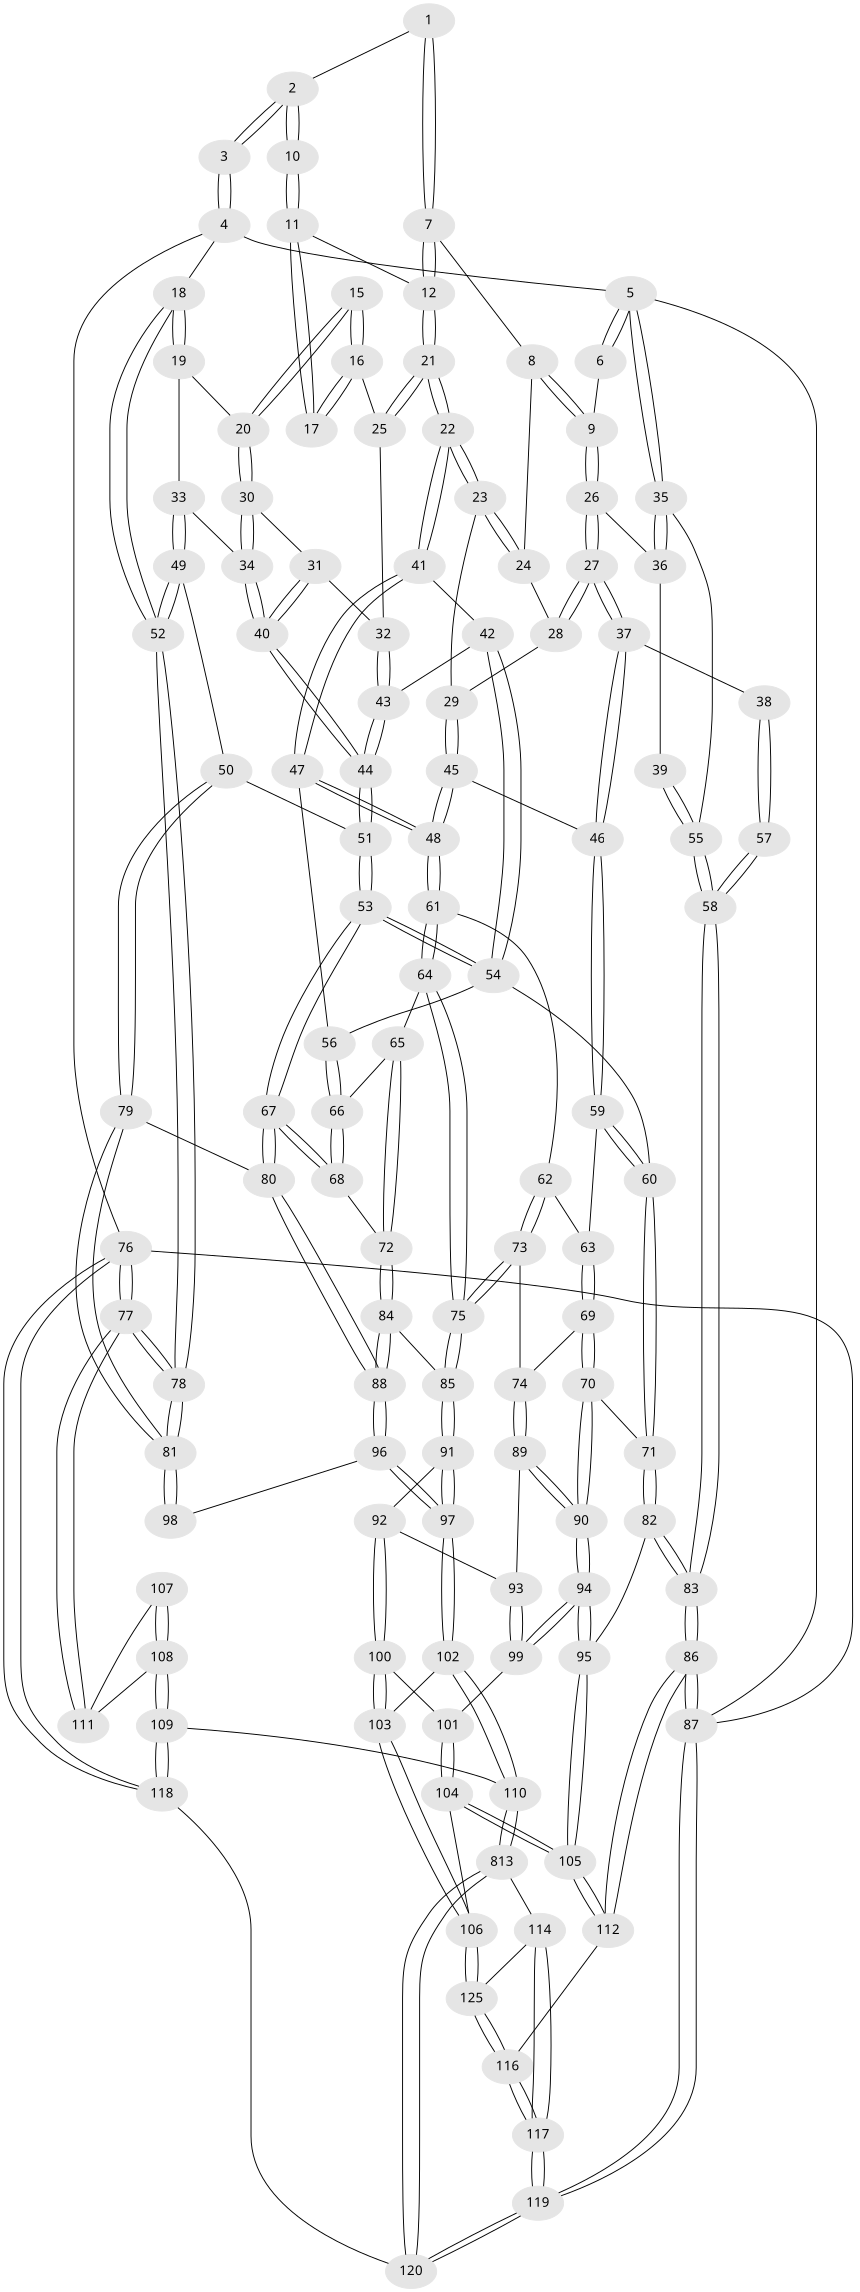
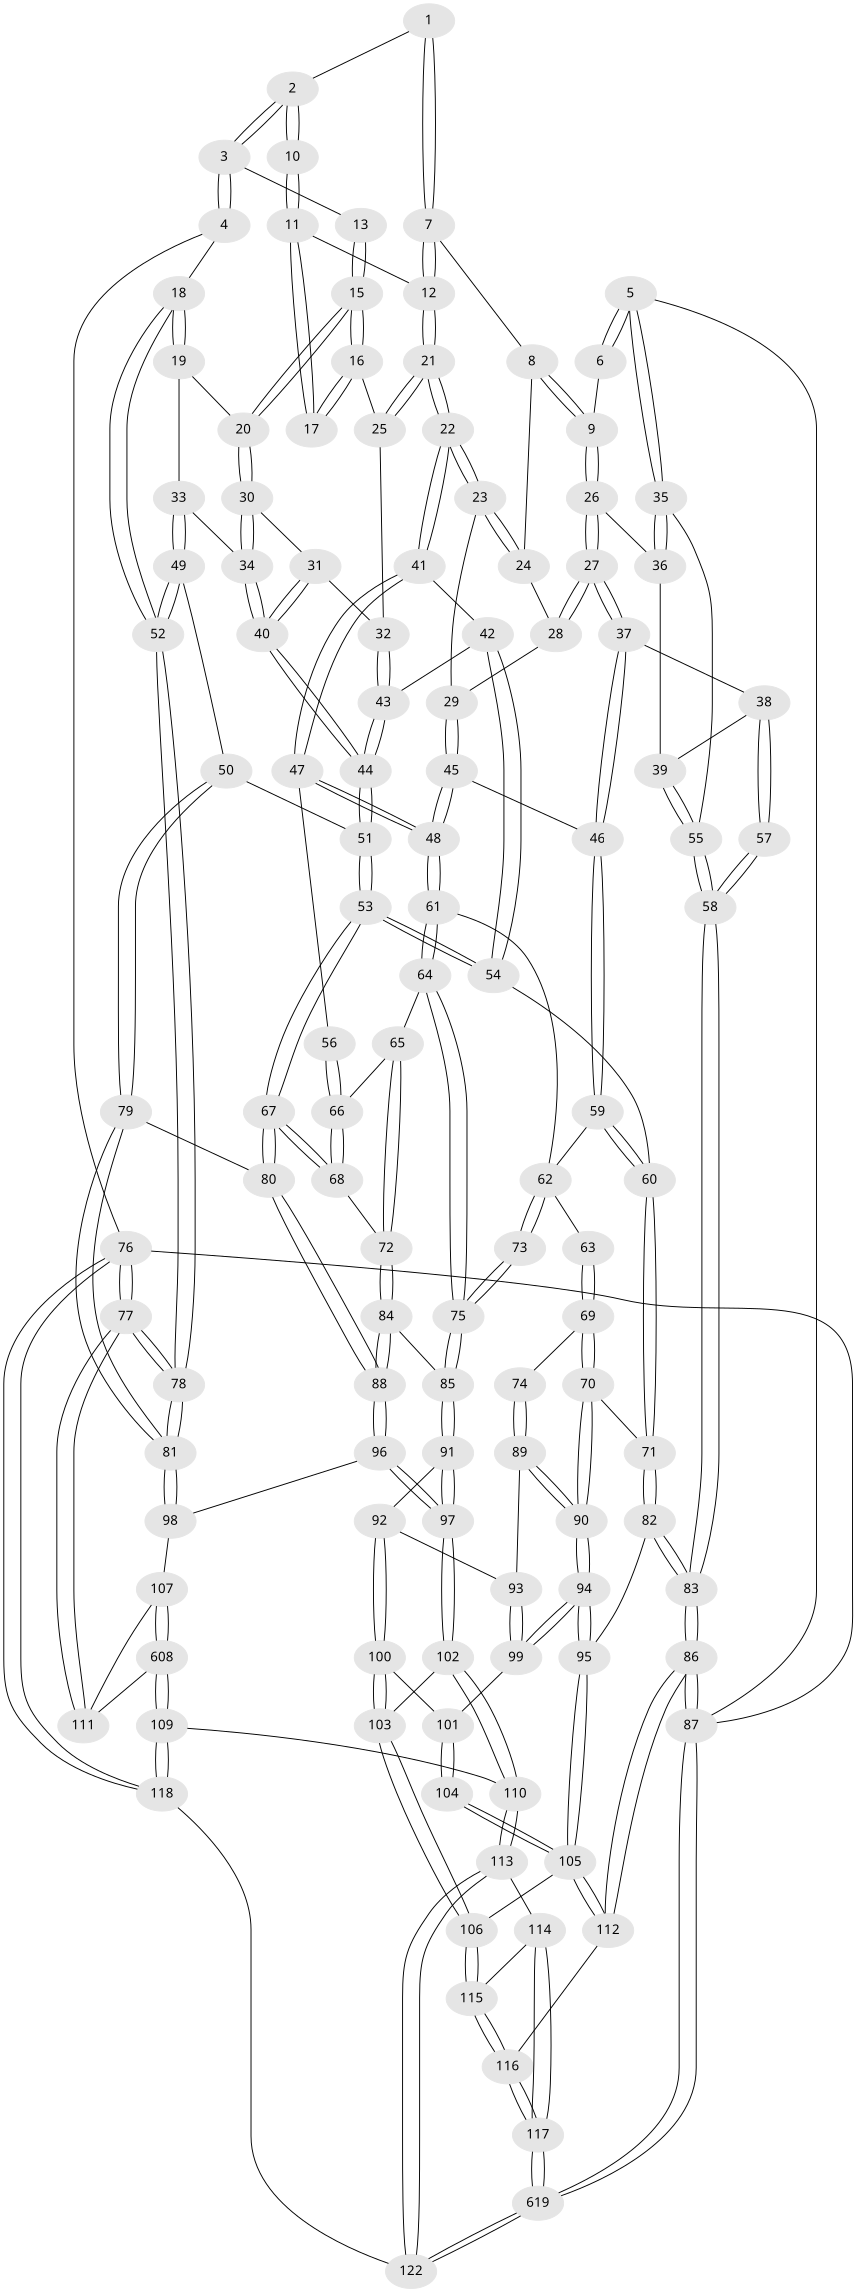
node "13": added
edge "4" -- "5": removed
edge "38" -- "39": added
edge "54" -- "56": removed
edge "59" -- "63": now "59" -- "62"
edge "73" -- "74": removed
edge "98" -- "107": added
node "108": label "108" -> "608"
edge "104" -- "106": now "105" -- "106"
node "813": label "813" -> "113"
node "125": label "125" -> "115"
node "119": label "119" -> "619"
node "120": label "120" -> "122"
